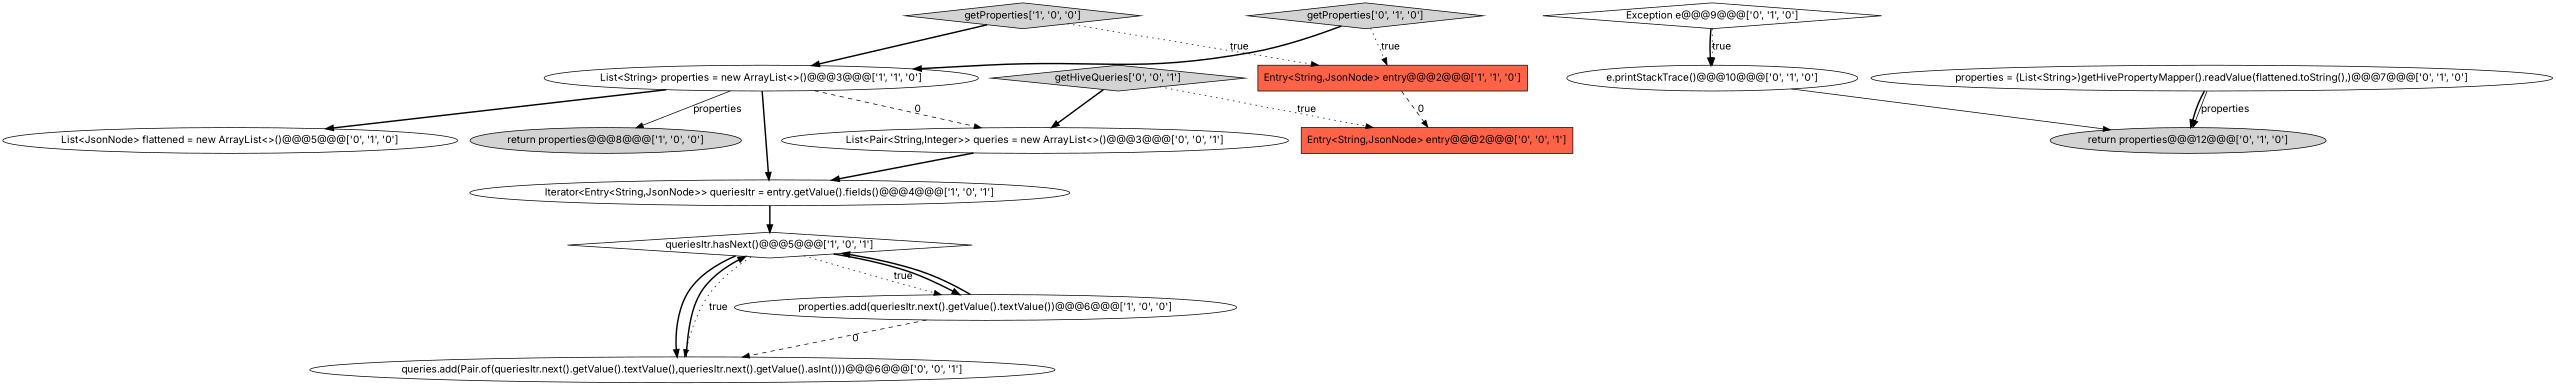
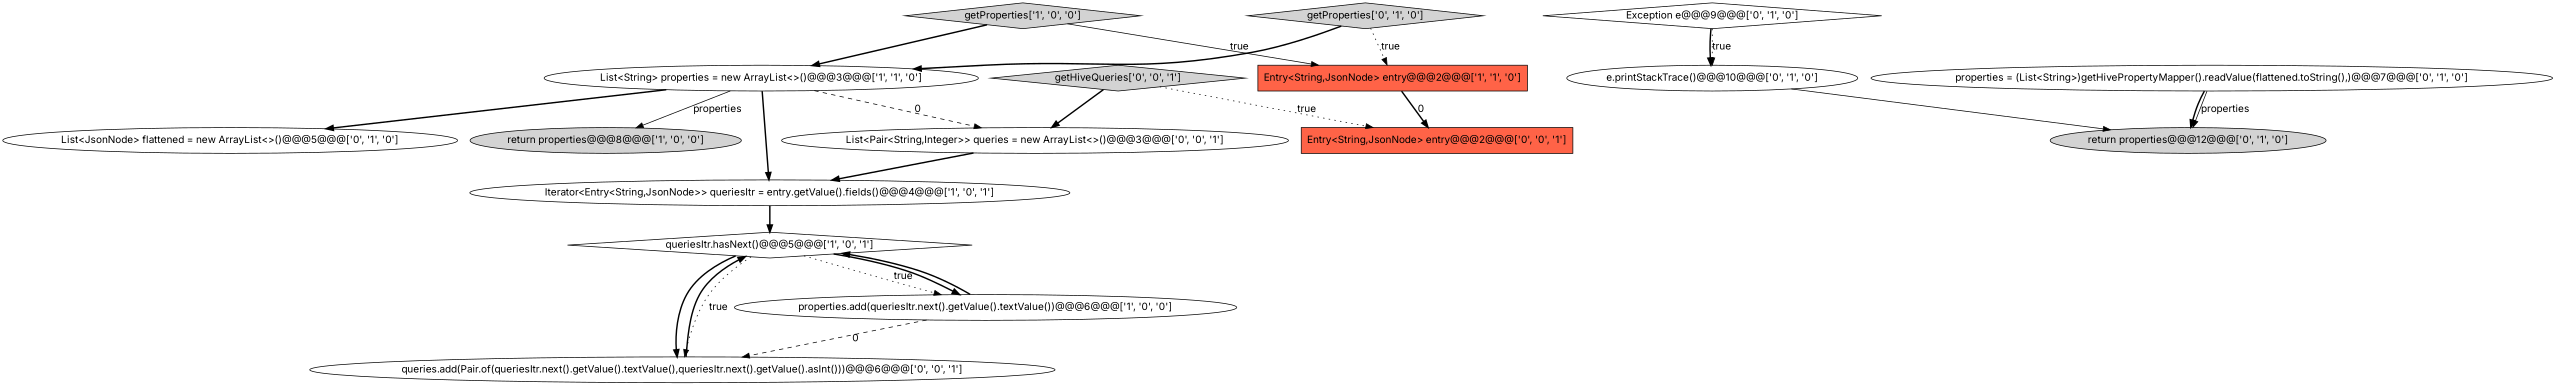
edge "getProperties['1', '0', '0']" -> "Entry<String,JsonNode> entry@@@2@@@['1', '1', '0']": style dotted -> solid
edge "Entry<String,JsonNode> entry@@@2@@@['1', '1', '0']" -> "Entry<String,JsonNode> entry@@@2@@@['0', '0', '1']": style dashed -> bold
